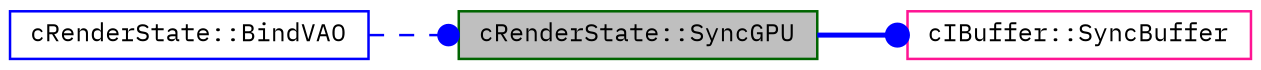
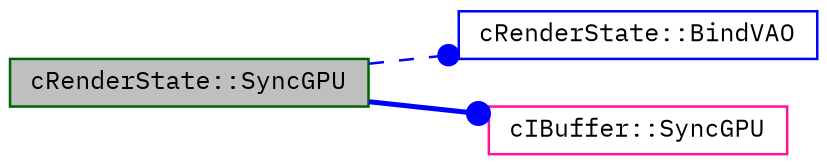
edge "cRenderState::BindVAO" -> "cRenderState::SyncGPU": reversed
node "cIBuffer::SyncBuffer": label "cIBuffer::SyncBuffer" -> "cIBuffer::SyncGPU"
